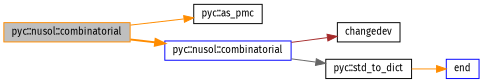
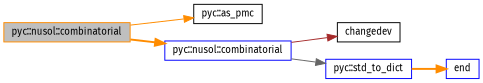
node "pyc::std_to_dict": color black -> blue
edge "pyc::std_to_dict" -> "end": style solid -> bold
